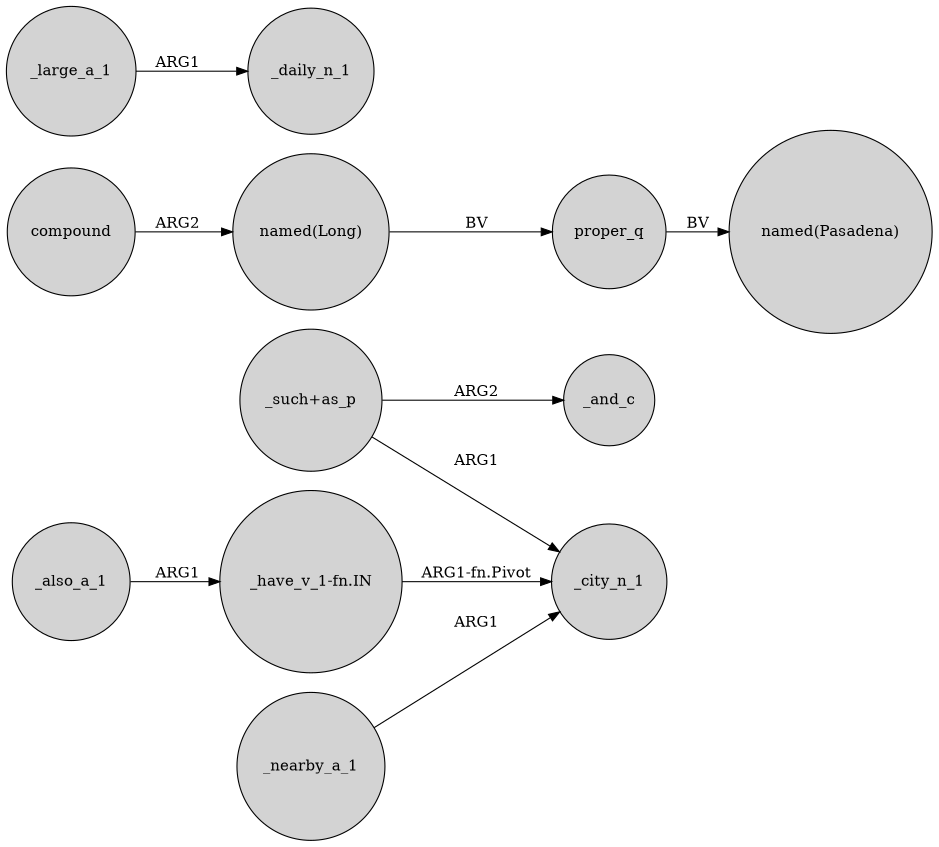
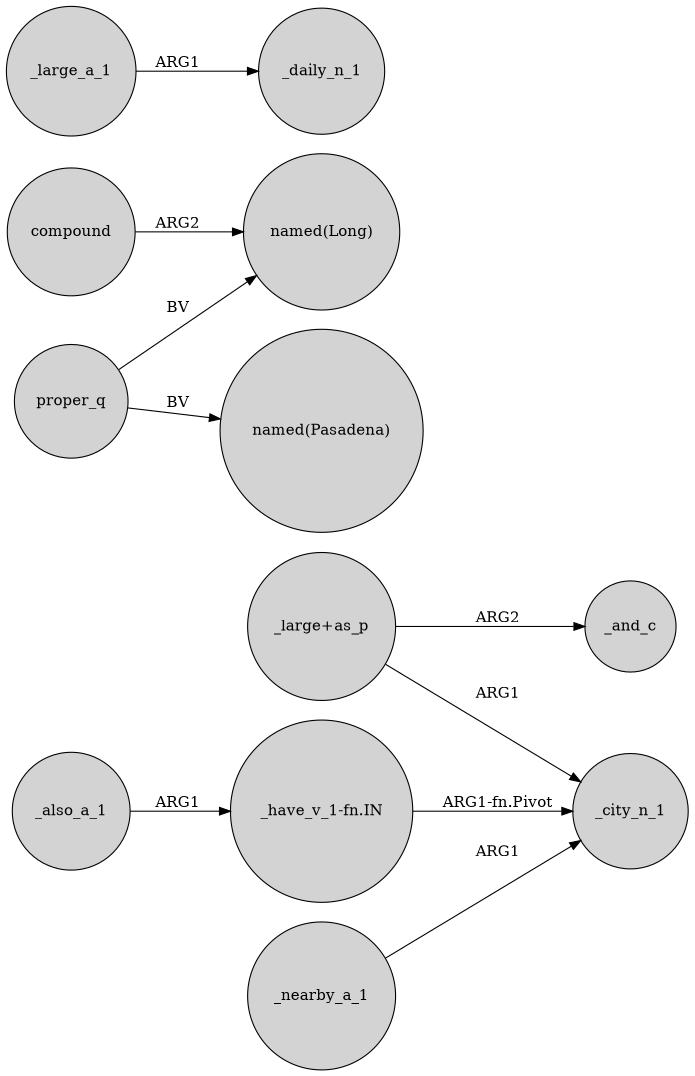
edge "named(Long)" -> "proper_q": reversed
node "_such+as_p": label "_such+as_p" -> "_large+as_p"
